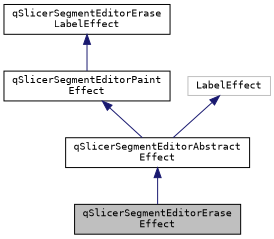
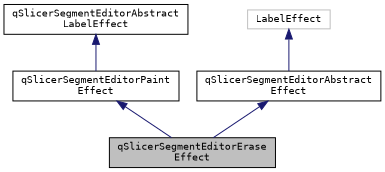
node "qSlicerSegmentEditorErase LabelEffect": label "qSlicerSegmentEditorErase LabelEffect" -> "qSlicerSegmentEditorAbstract LabelEffect"
edge "qSlicerSegmentEditorAbstract Effect" -> "qSlicerSegmentEditorPaint Effect": now "qSlicerSegmentEditorErase Effect" -> "qSlicerSegmentEditorPaint Effect"
